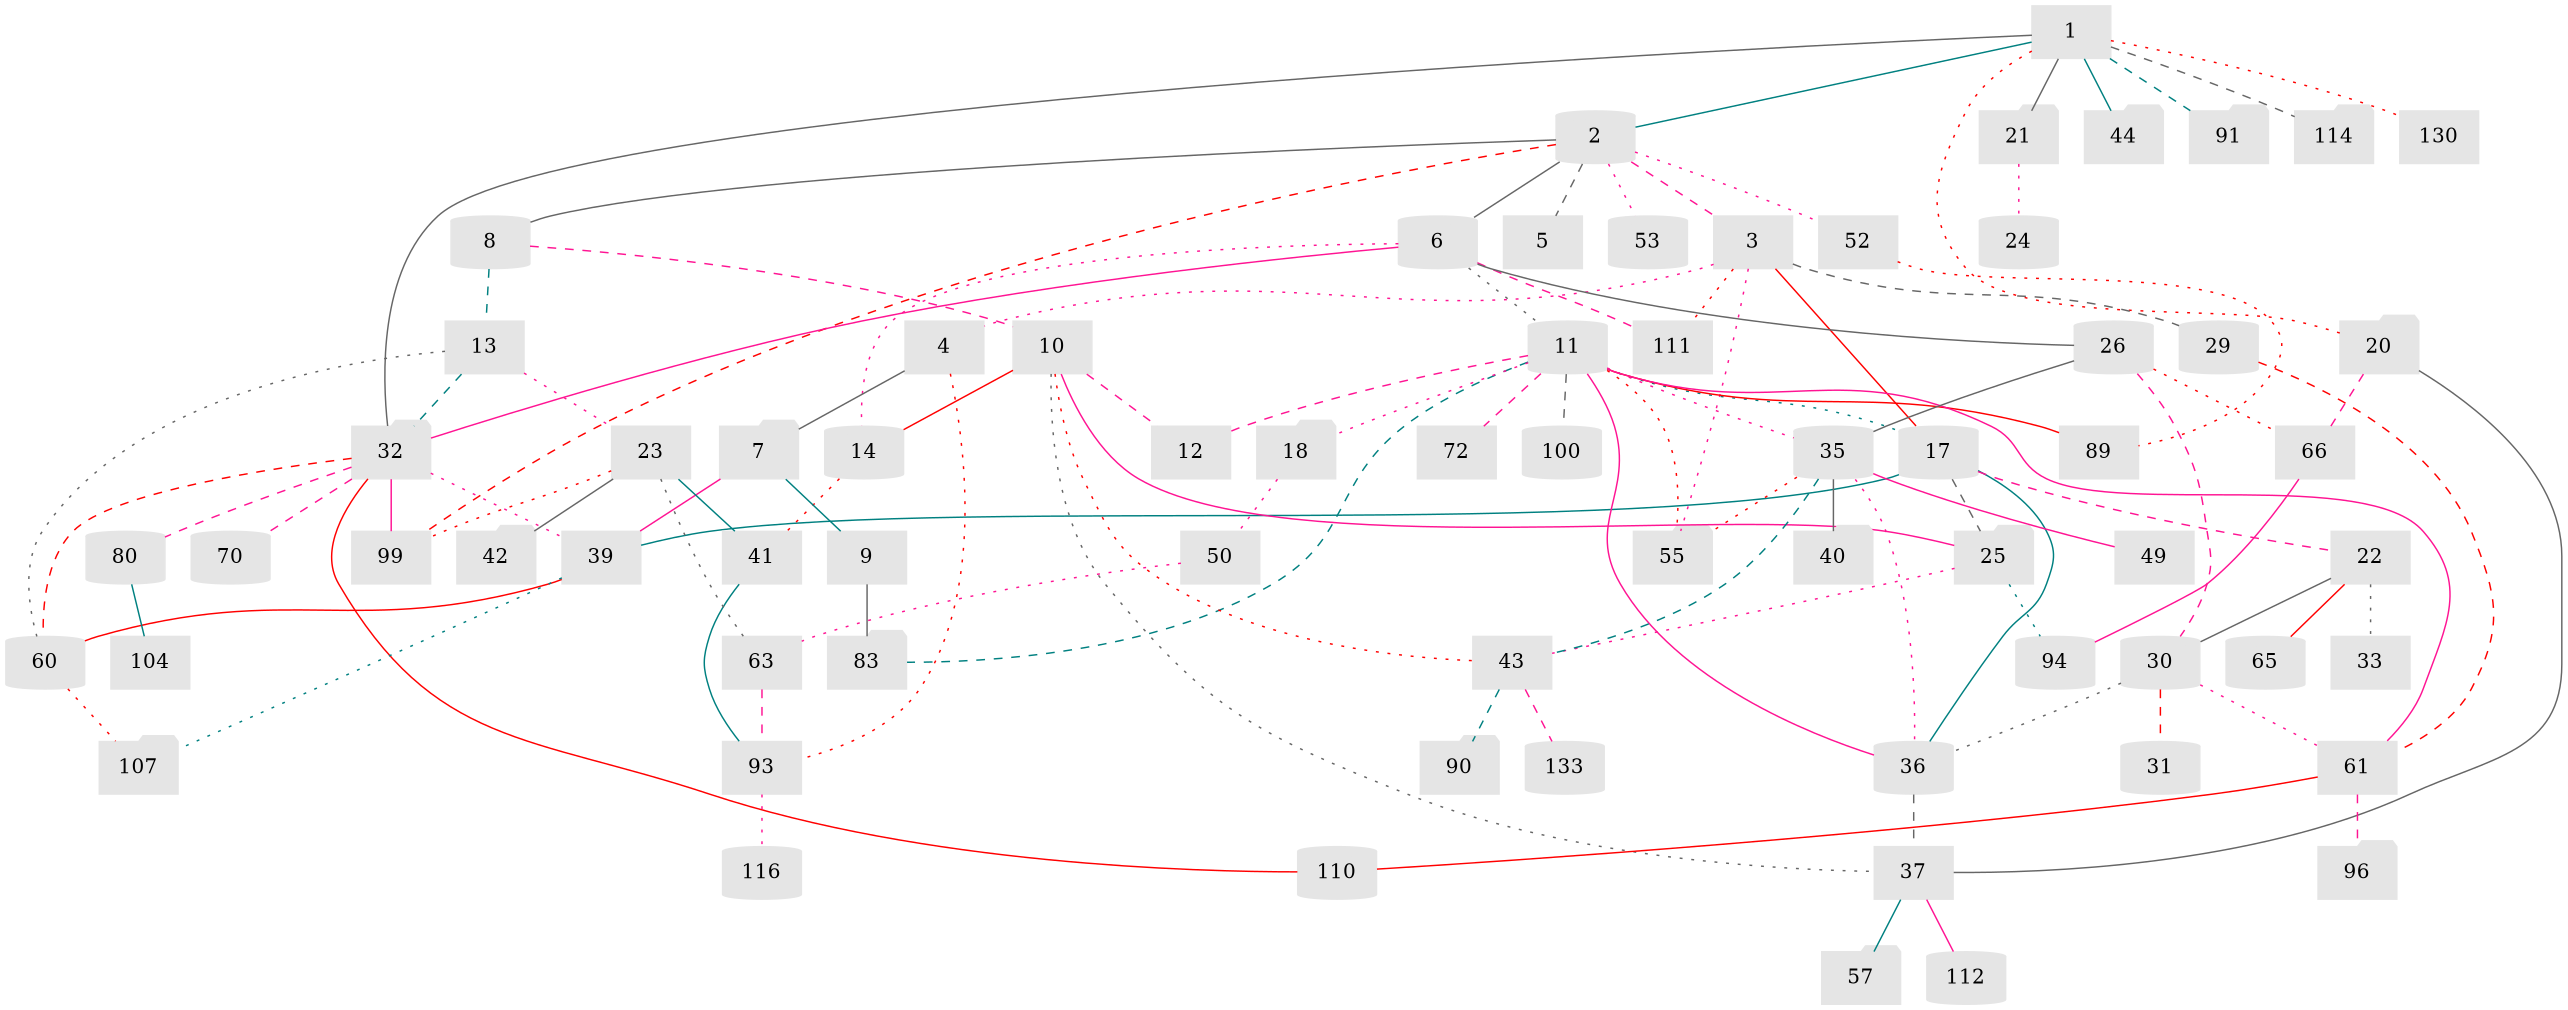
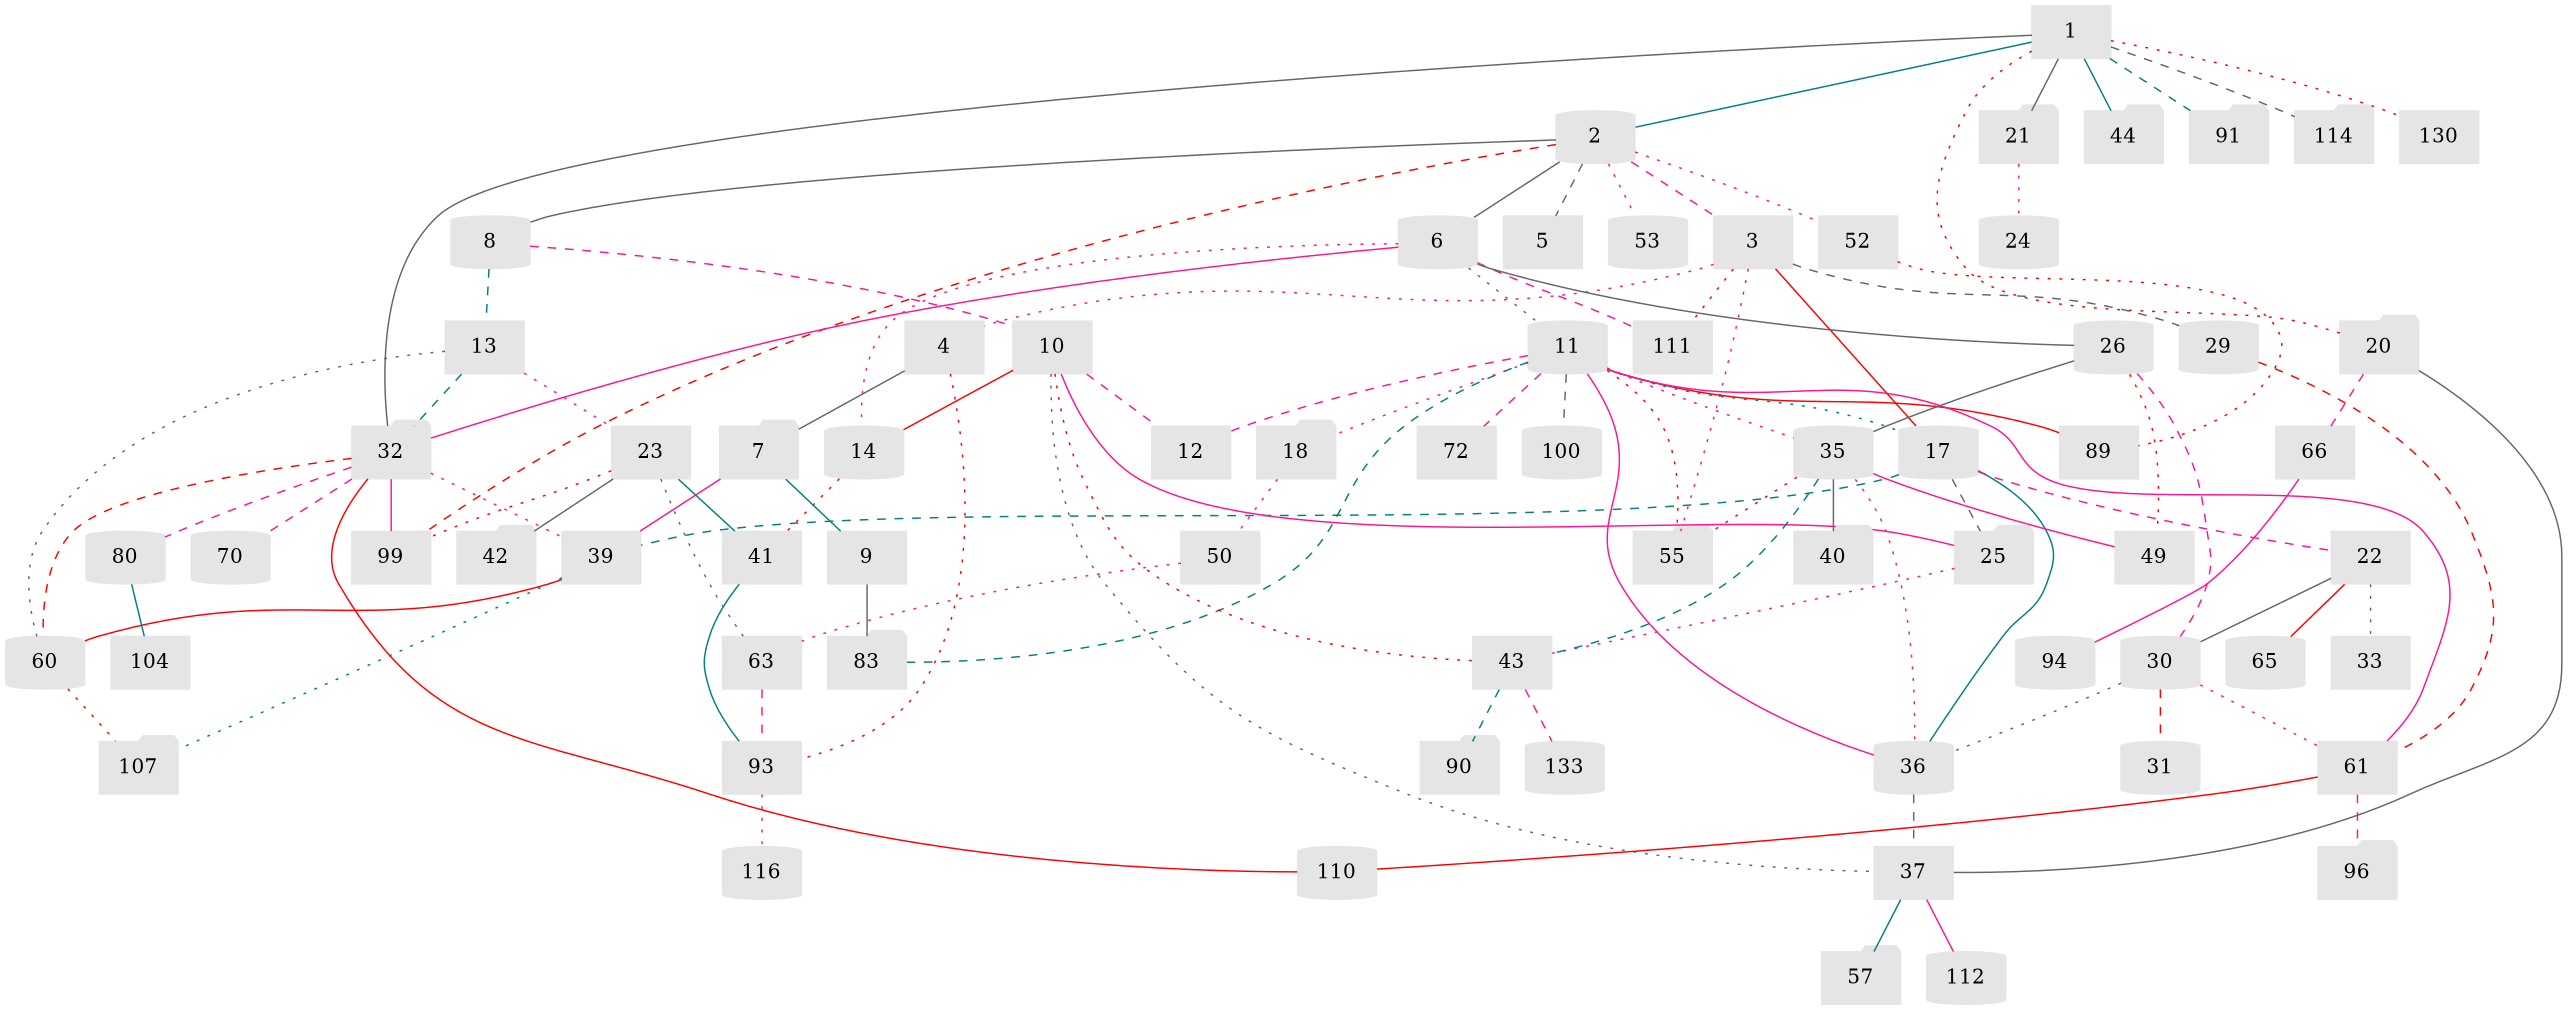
edge "26" -- "66": now "26" -- "49"
edge "17" -- "39": style solid -> dashed
edge "25" -- "94": removed
